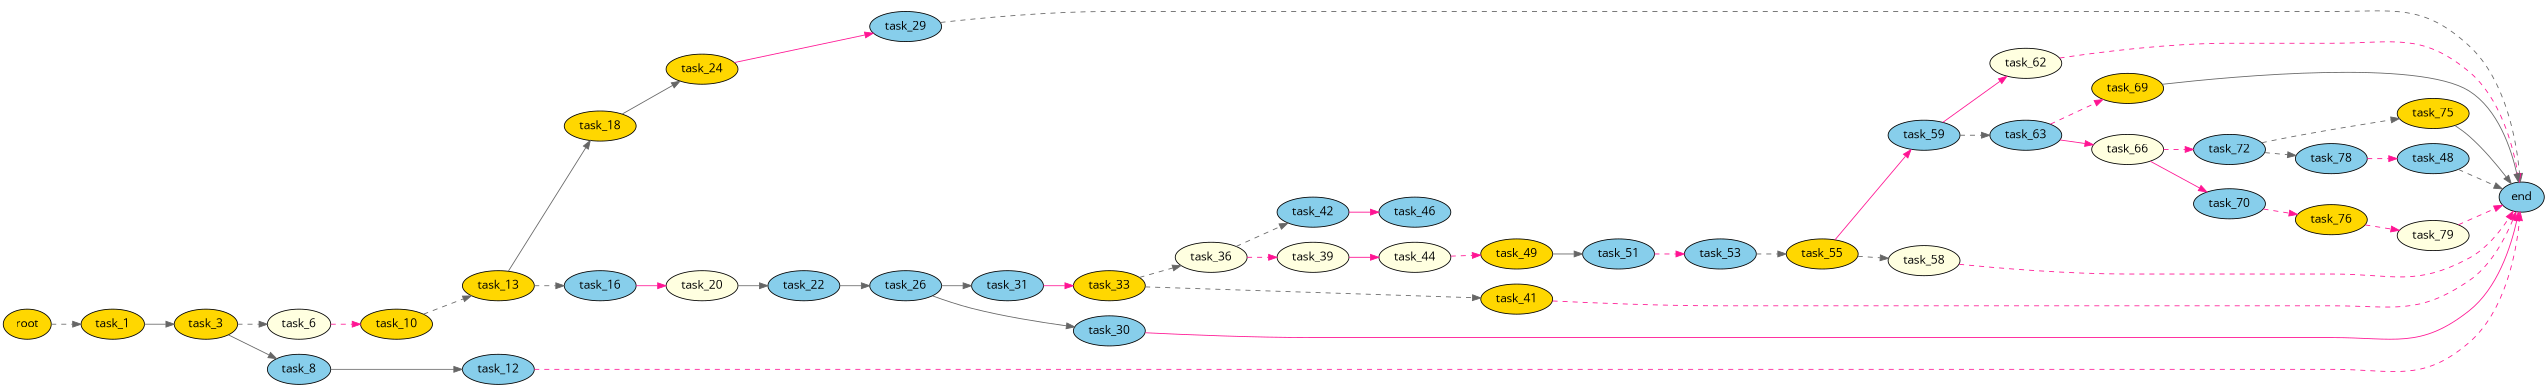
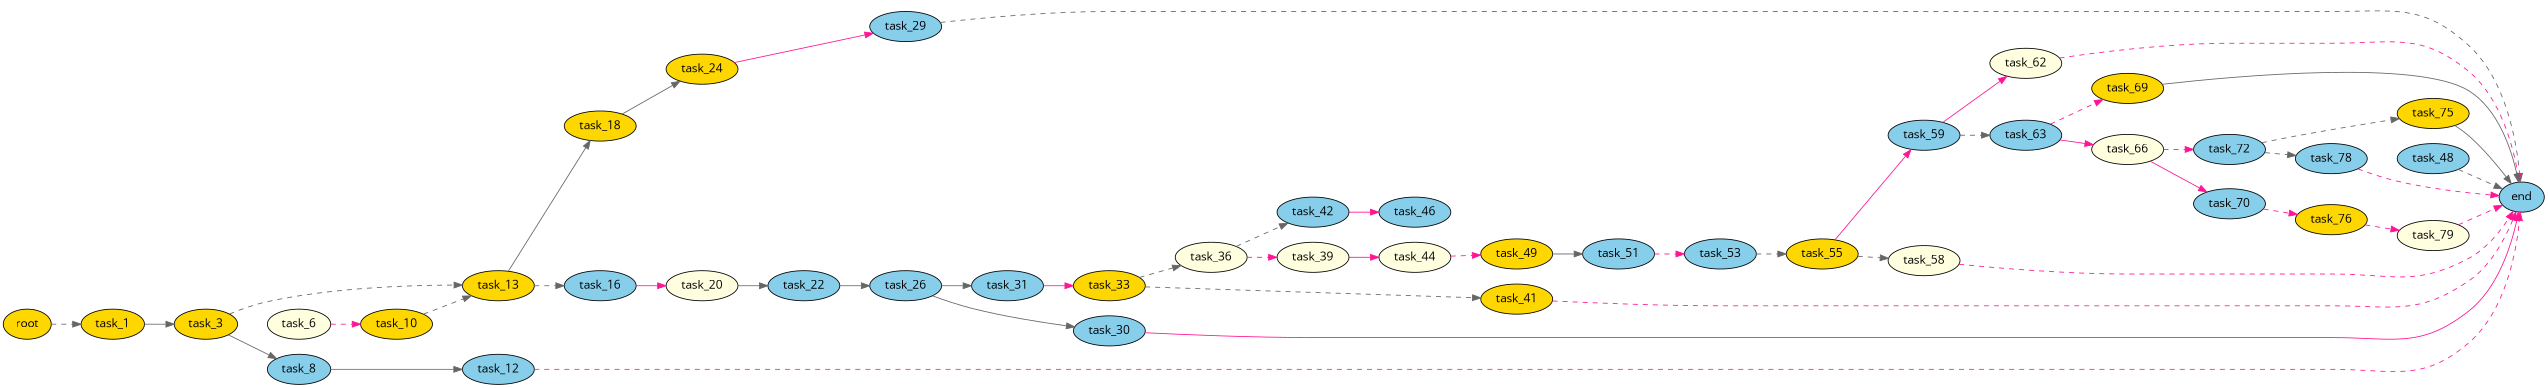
edge "task_78" -> "task_48": now "task_78" -> "end"
edge "task_3" -> "task_6": now "task_3" -> "task_13"
